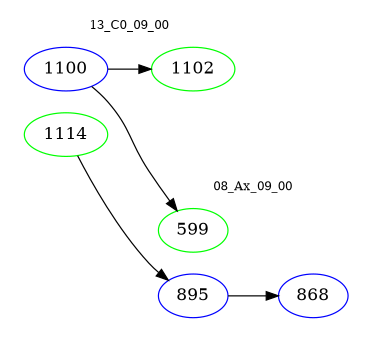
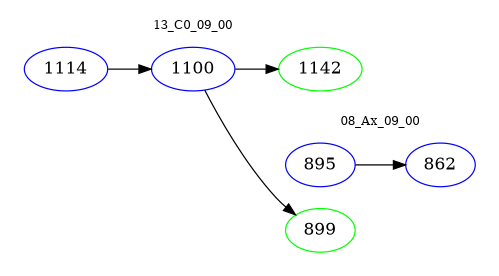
node "1102": label "1102" -> "1142"
node "1114": color green -> blue
edge "1114" -> "895": now "1114" -> "1100"
node "599": label "599" -> "899"
node "868": label "868" -> "862"
